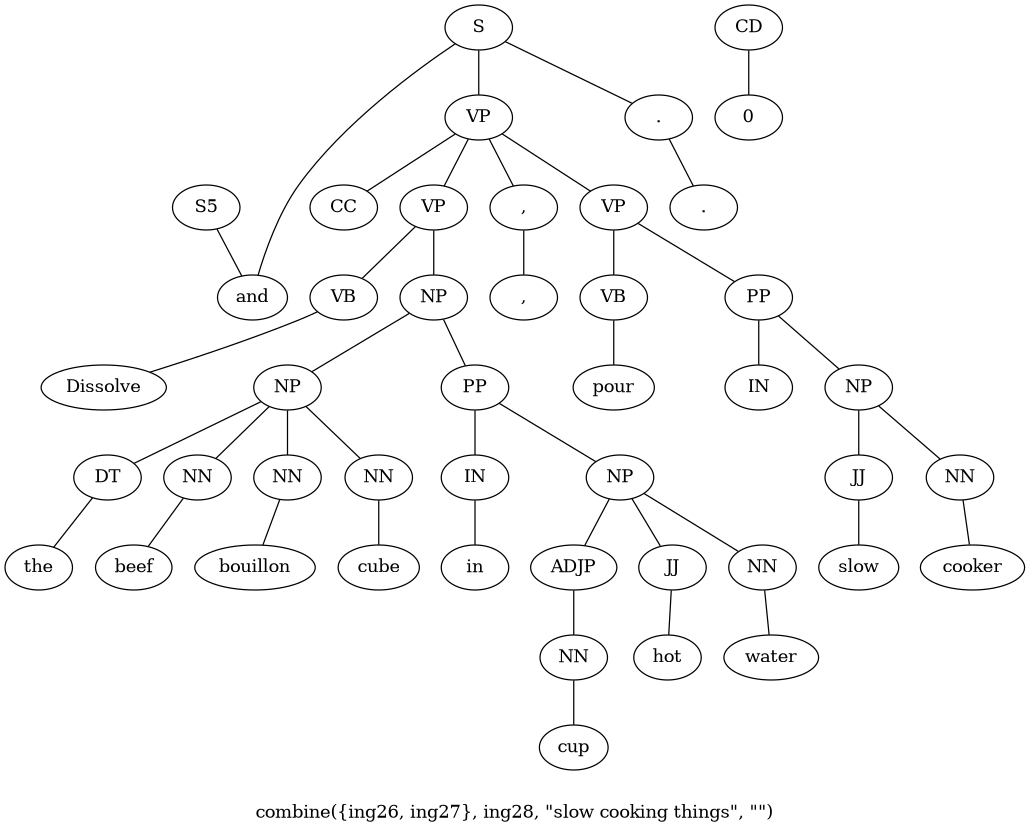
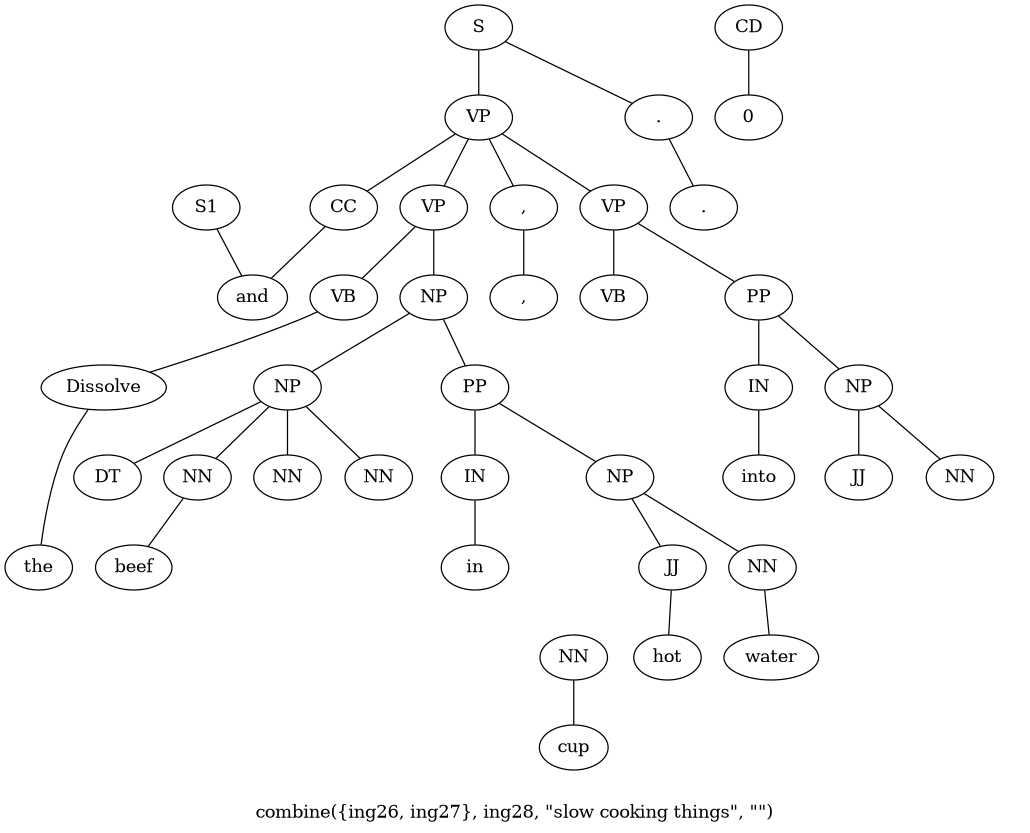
edge "S" -- "and": now "CC" -- "and"
node "S5": label "S5" -> "S1"
node "pour": removed
node "into": added
edge "DT" -- "the": now "Dissolve" -- "the"
node "bouillon": removed
node "cube": removed
node "ADJP": removed
node "slow": removed
node "cooker": removed
